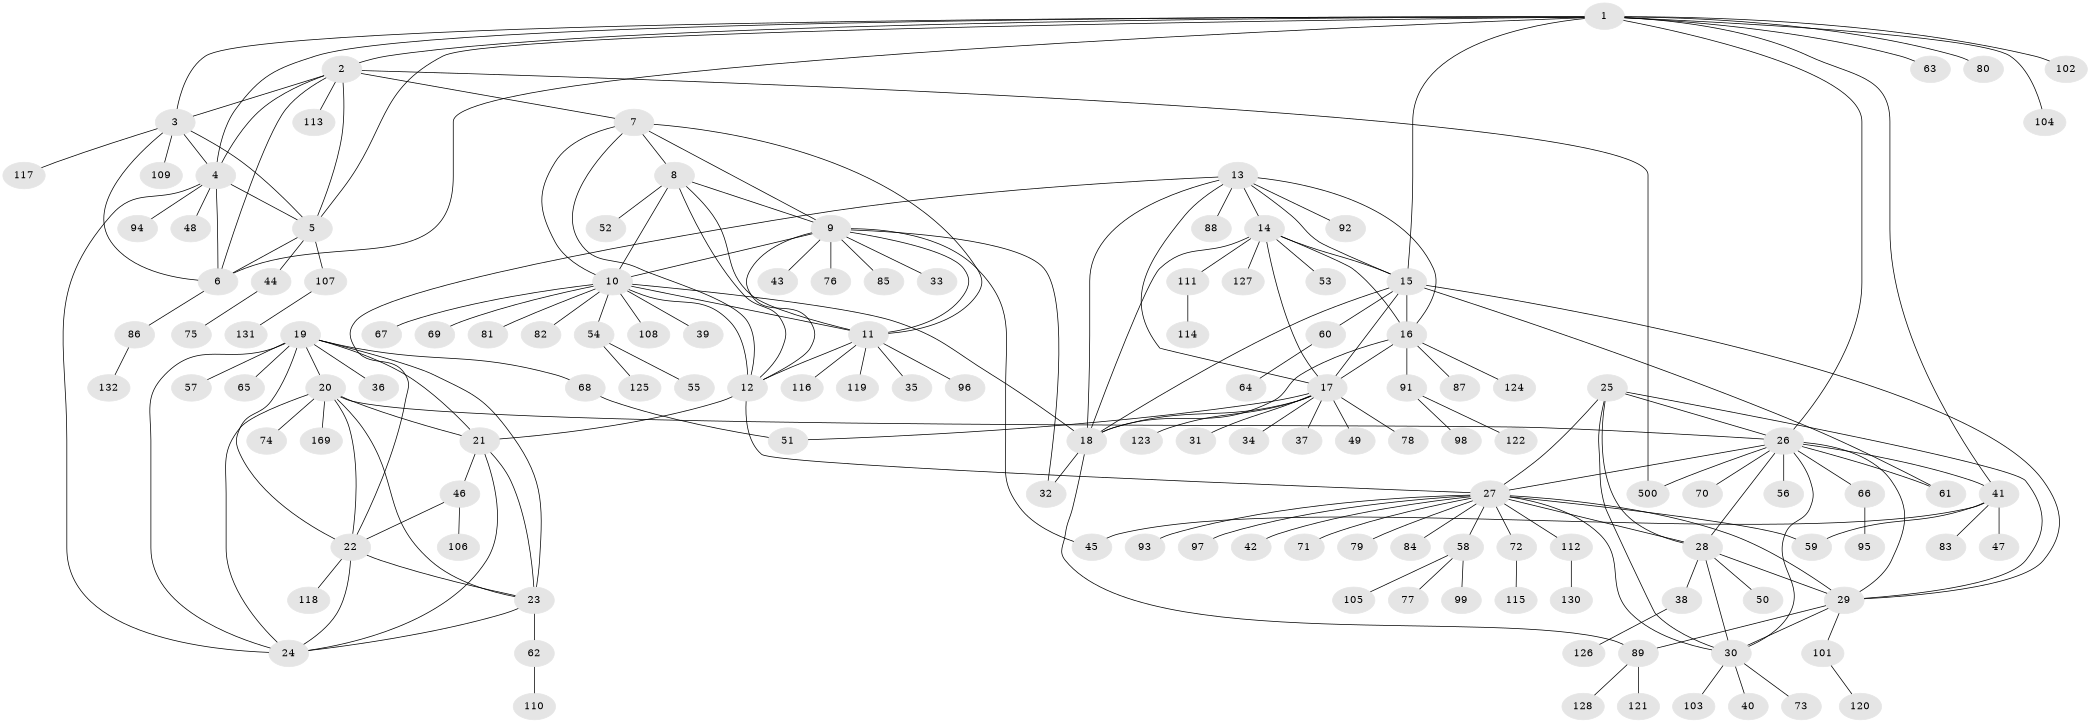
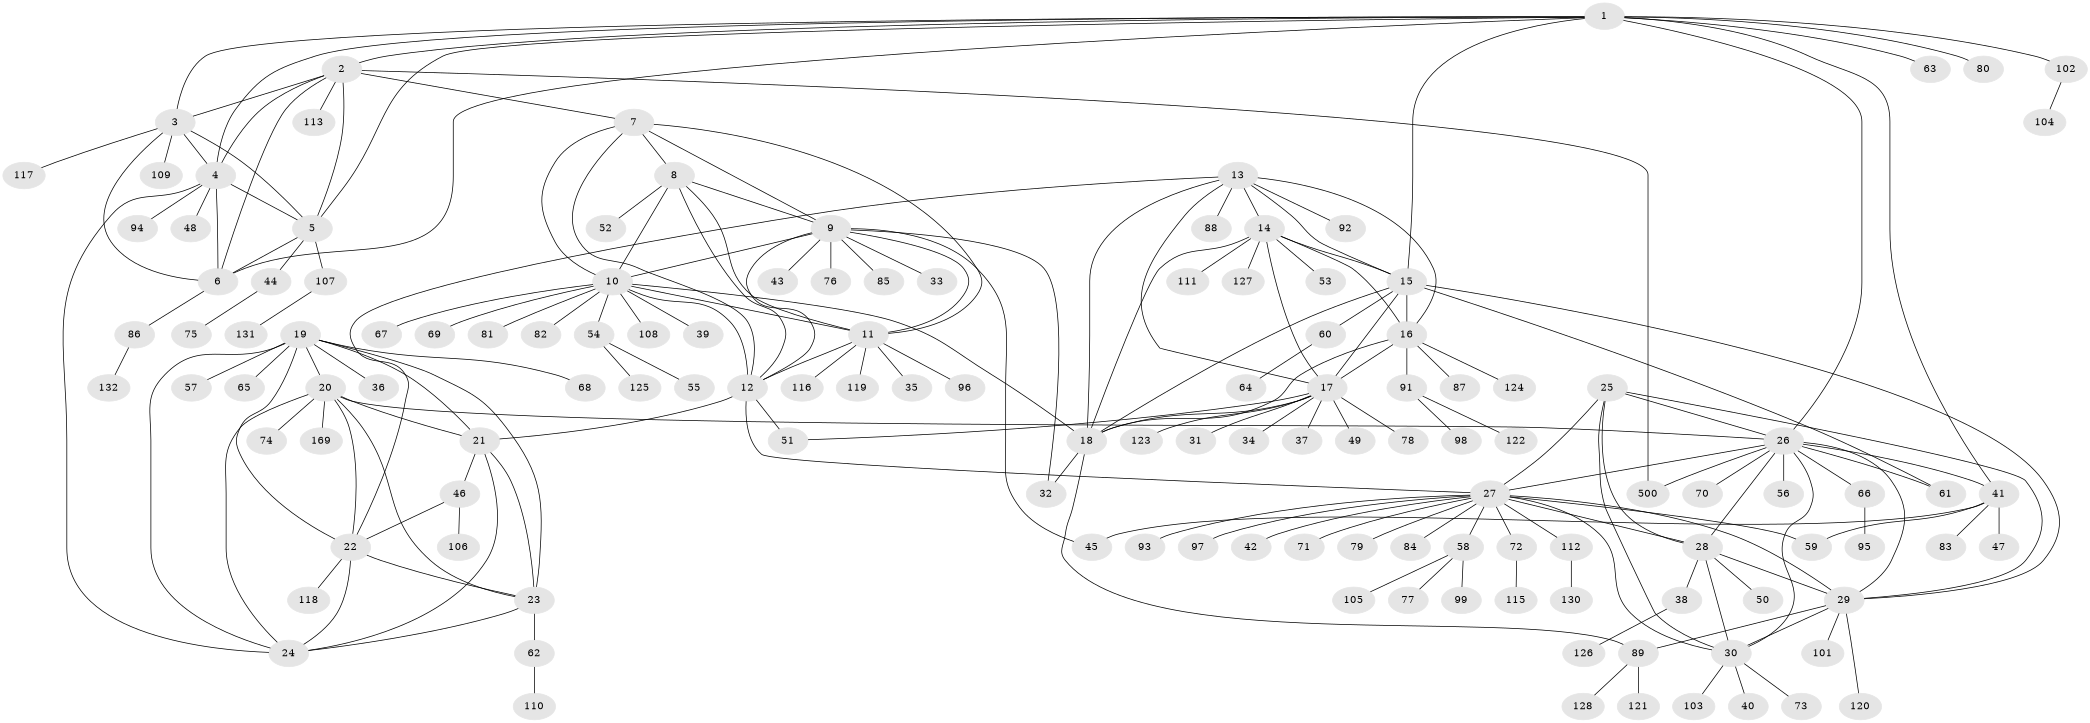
edge "1" -- "104": now "102" -- "104"
node "114": removed
edge "68" -- "51": now "12" -- "51"
edge "101" -- "120": now "29" -- "120"
